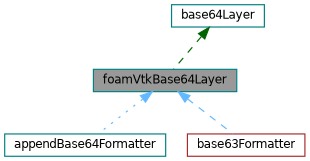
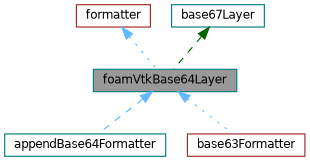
node "formatter": added
node "base64Layer": label "base64Layer" -> "base67Layer"
edge "appendBase64Formatter" -> "foamVtkBase64Layer": style dotted -> dashed
edge "base63Formatter" -> "foamVtkBase64Layer": style dashed -> dotted
